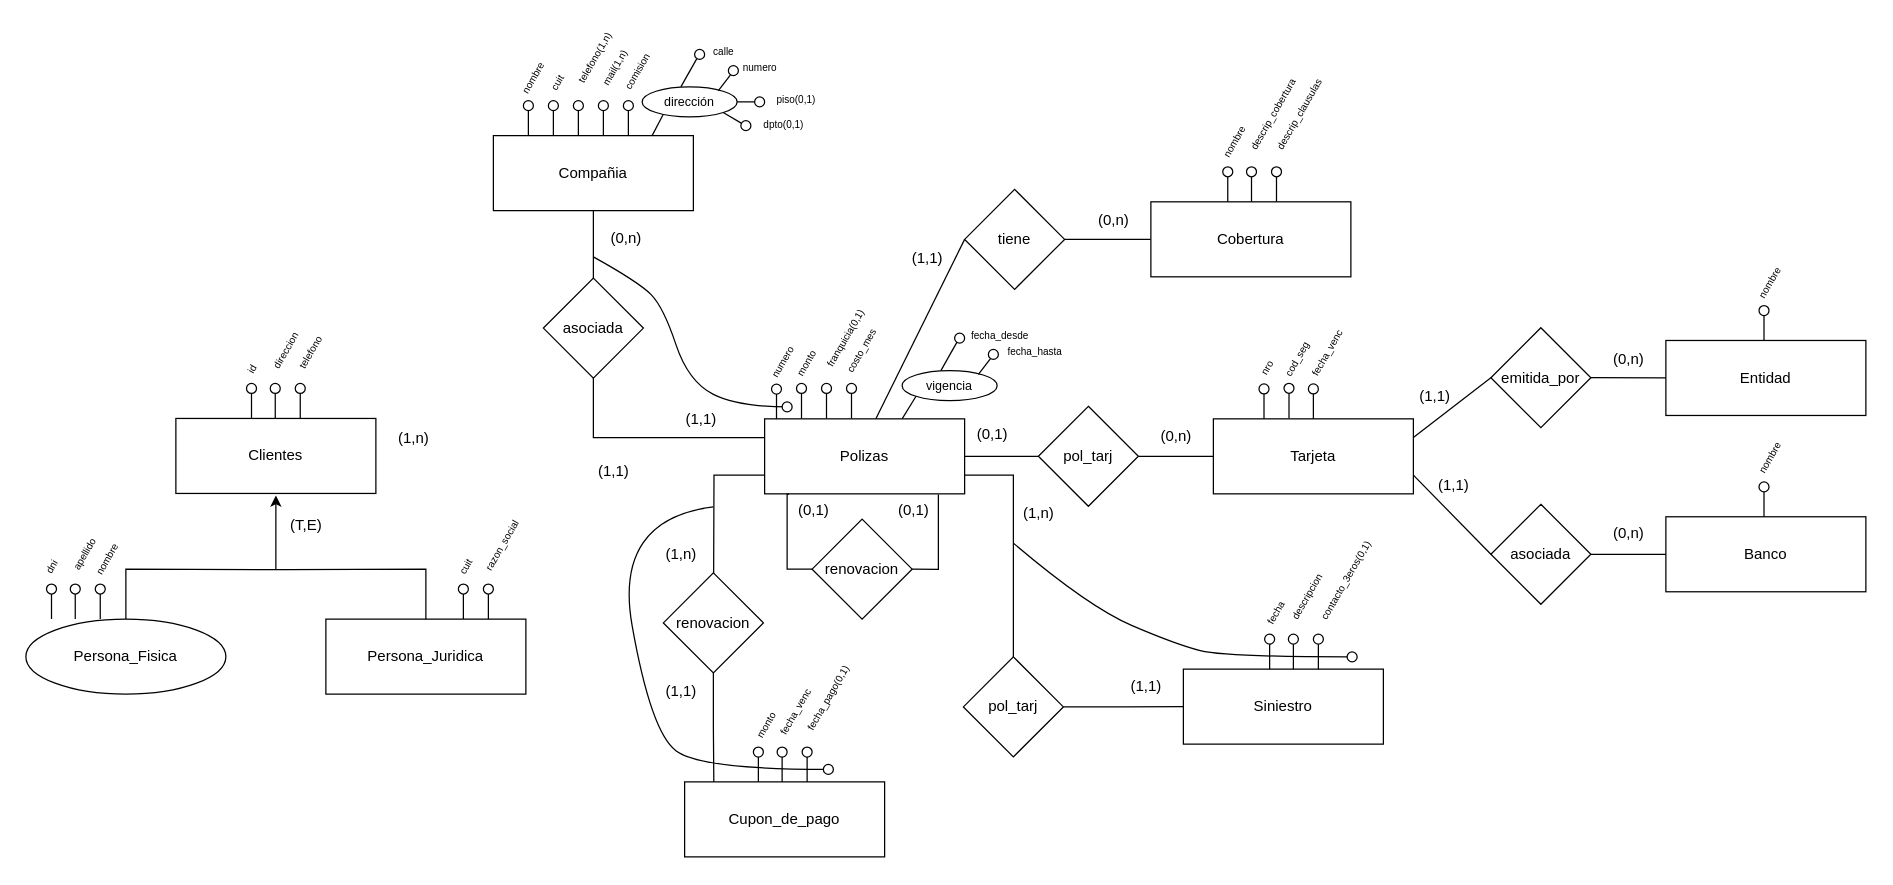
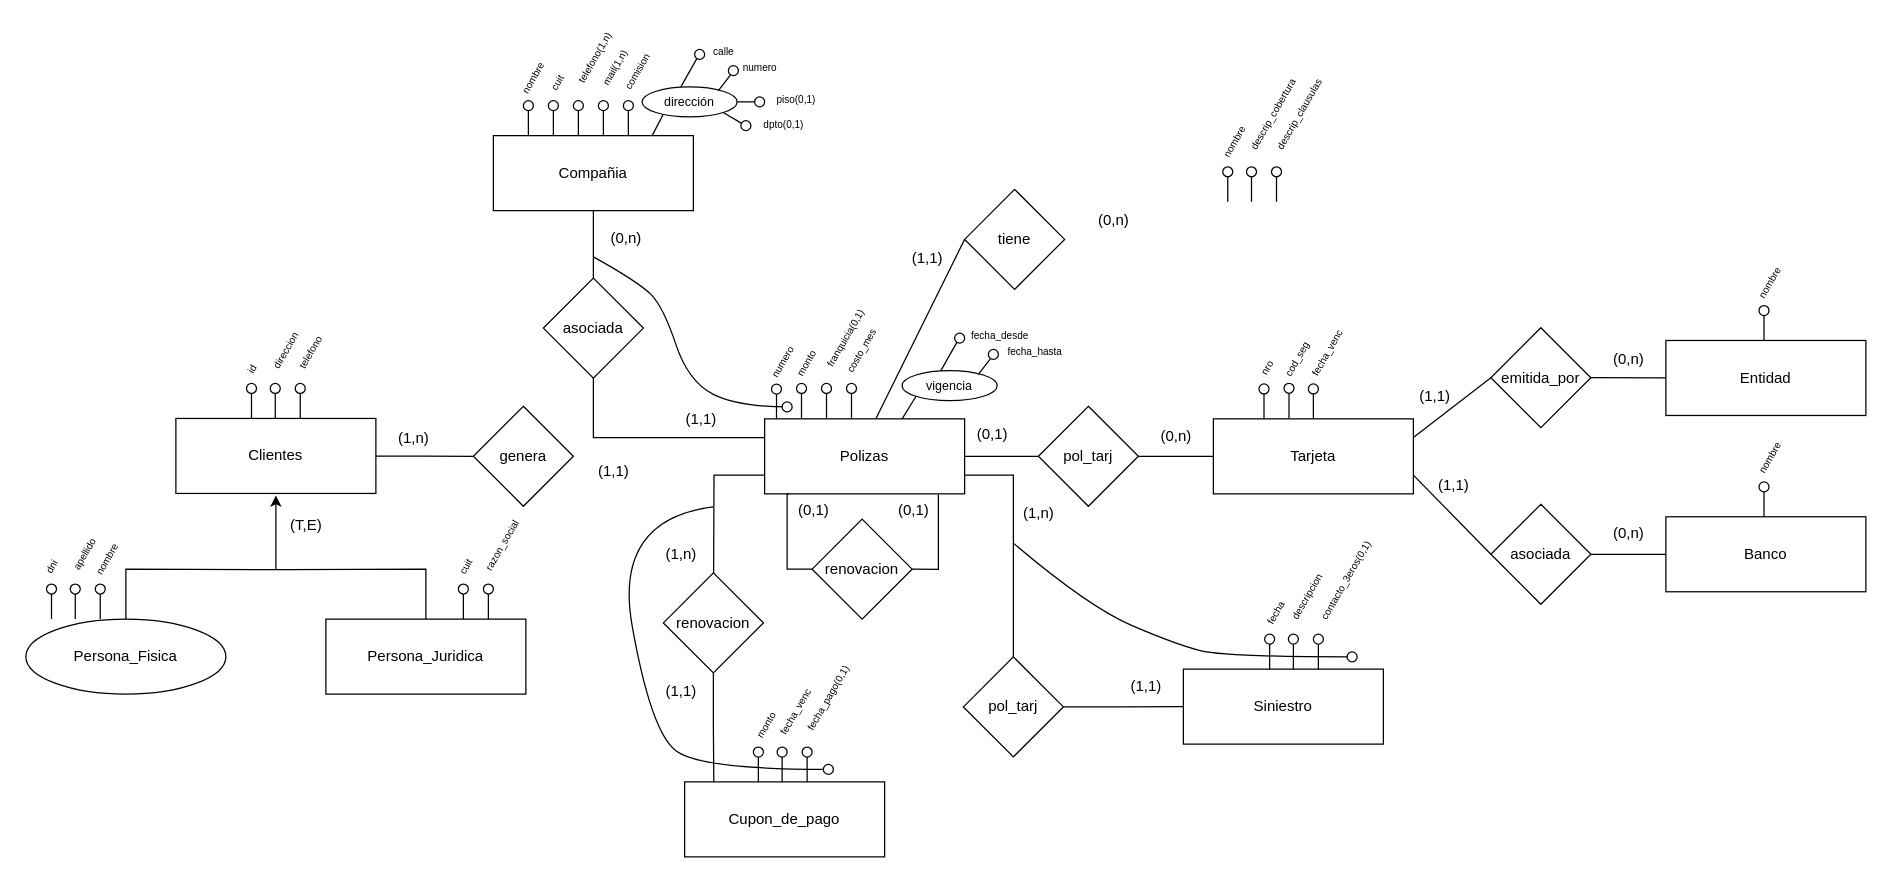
edge "Cobertura" -- "tiene": removed
node "Cobertura": removed
edge "Clientes" -- "genera": added
node "genera": added
